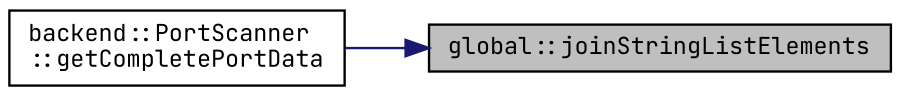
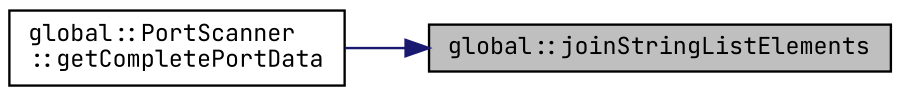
node "backend::PortScanner ::getCompletePortData": label "backend::PortScanner ::getCompletePortData" -> "global::PortScanner ::getCompletePortData"
